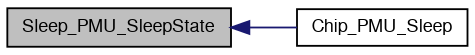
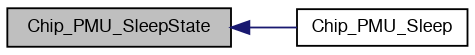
node "Sleep_PMU_SleepState": label "Sleep_PMU_SleepState" -> "Chip_PMU_SleepState"
